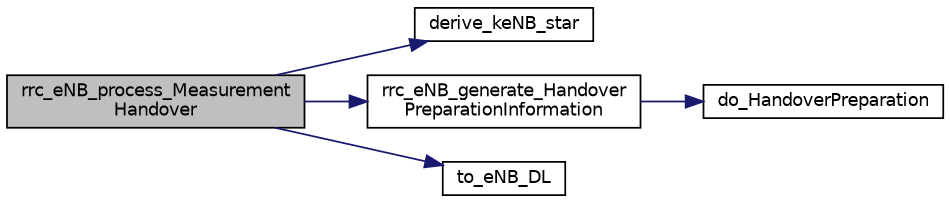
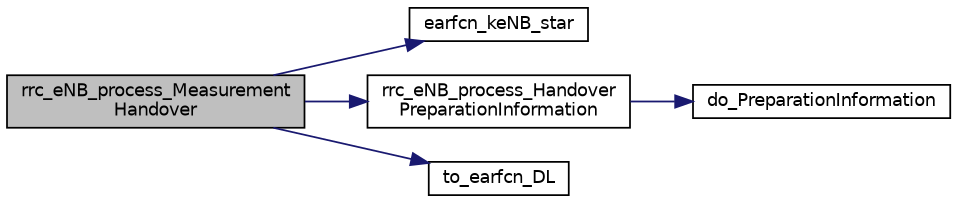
node "derive_keNB_star": label "derive_keNB_star" -> "earfcn_keNB_star"
node "rrc_eNB_generate_Handover PreparationInformation": label "rrc_eNB_generate_Handover PreparationInformation" -> "rrc_eNB_process_Handover PreparationInformation"
node "do_HandoverPreparation": label "do_HandoverPreparation" -> "do_PreparationInformation"
node "to_eNB_DL": label "to_eNB_DL" -> "to_earfcn_DL"
